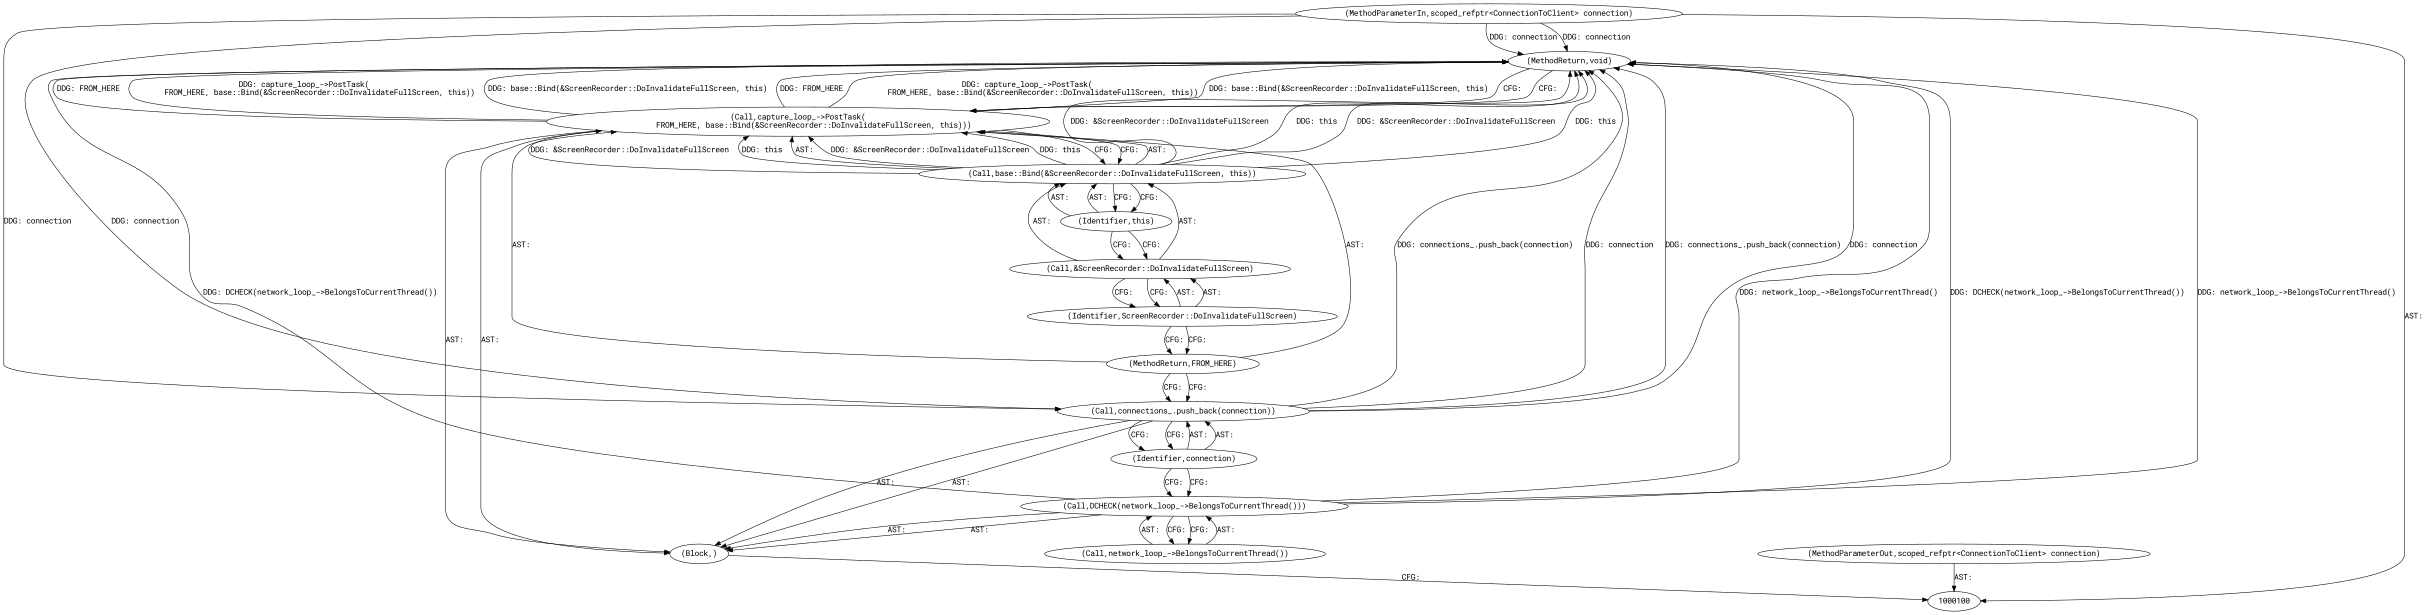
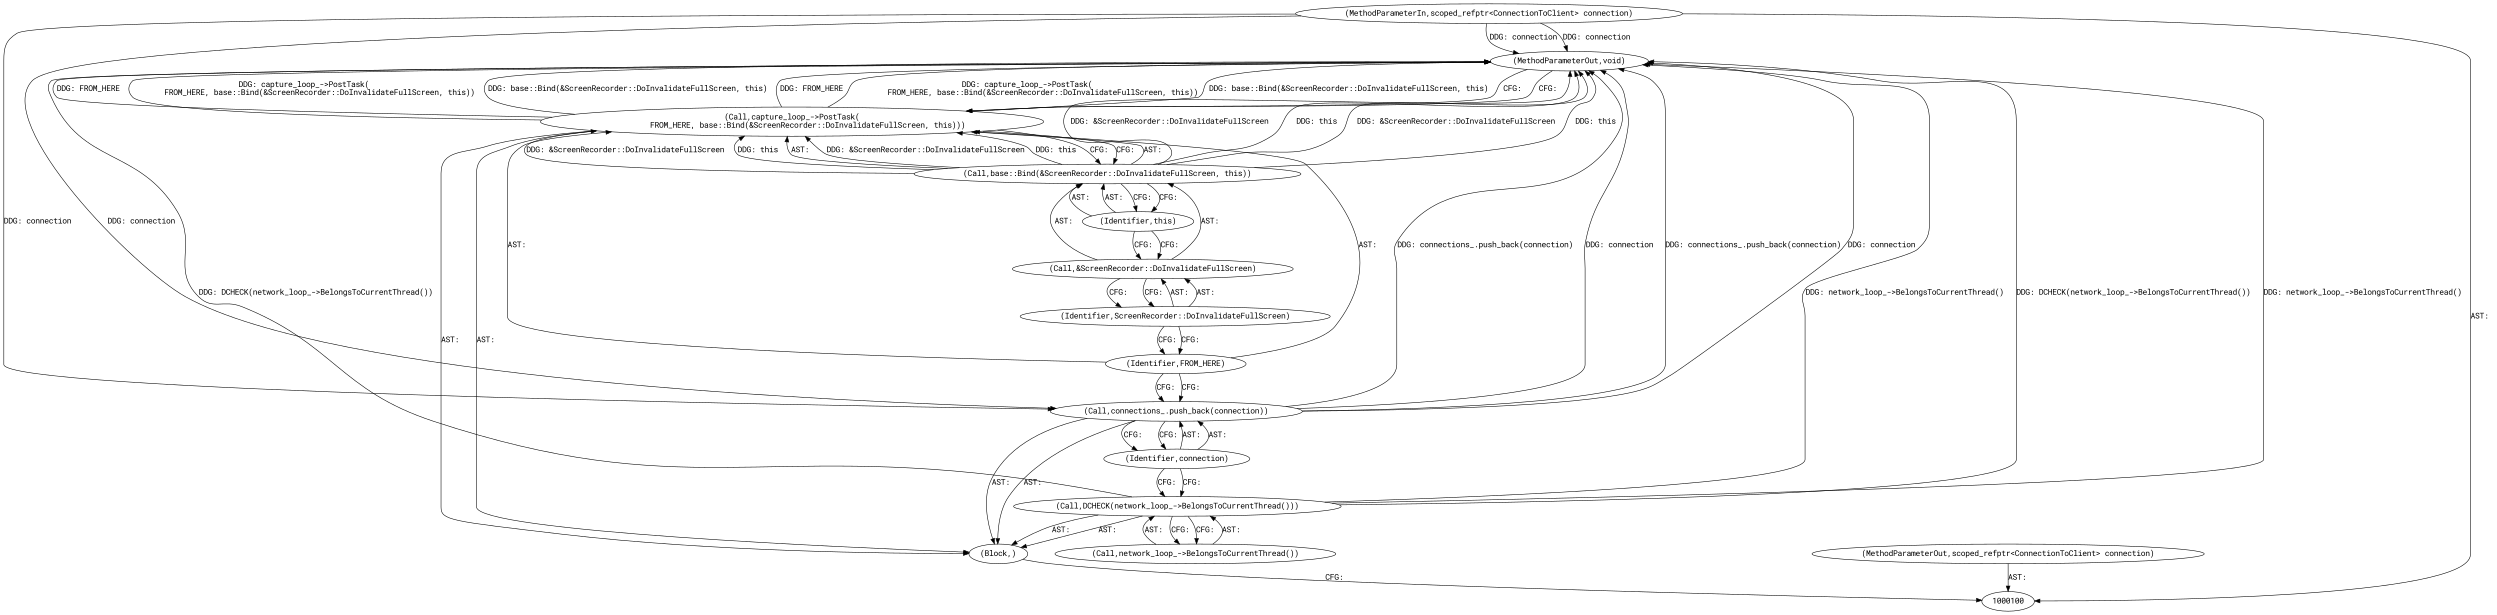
node "(MethodReturn,void)": label "(MethodReturn,void)" -> "(MethodParameterOut,void)"
node "(MethodReturn,FROM_HERE)": label "(MethodReturn,FROM_HERE)" -> "(Identifier,FROM_HERE)"
